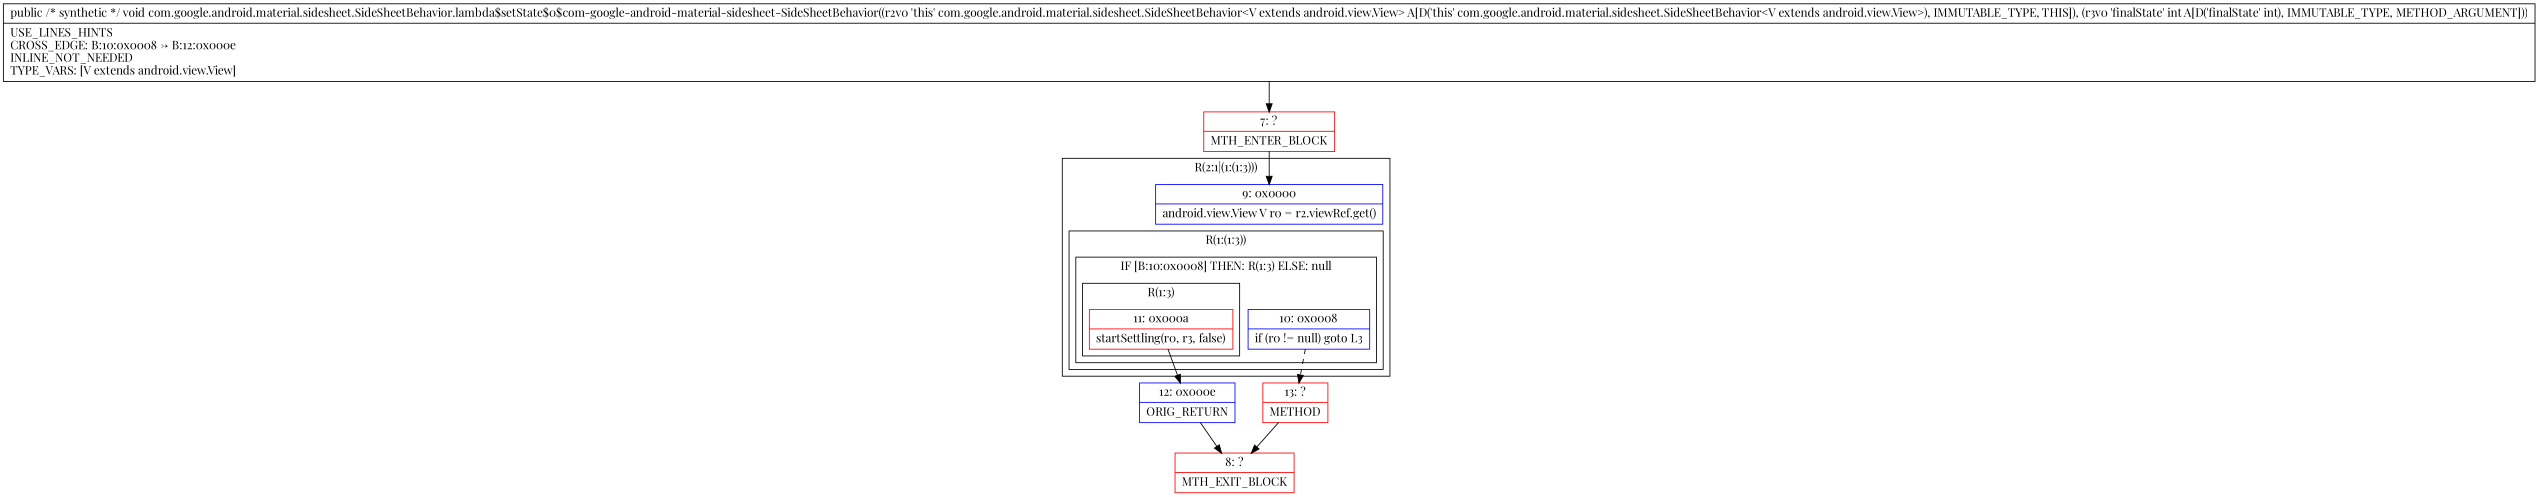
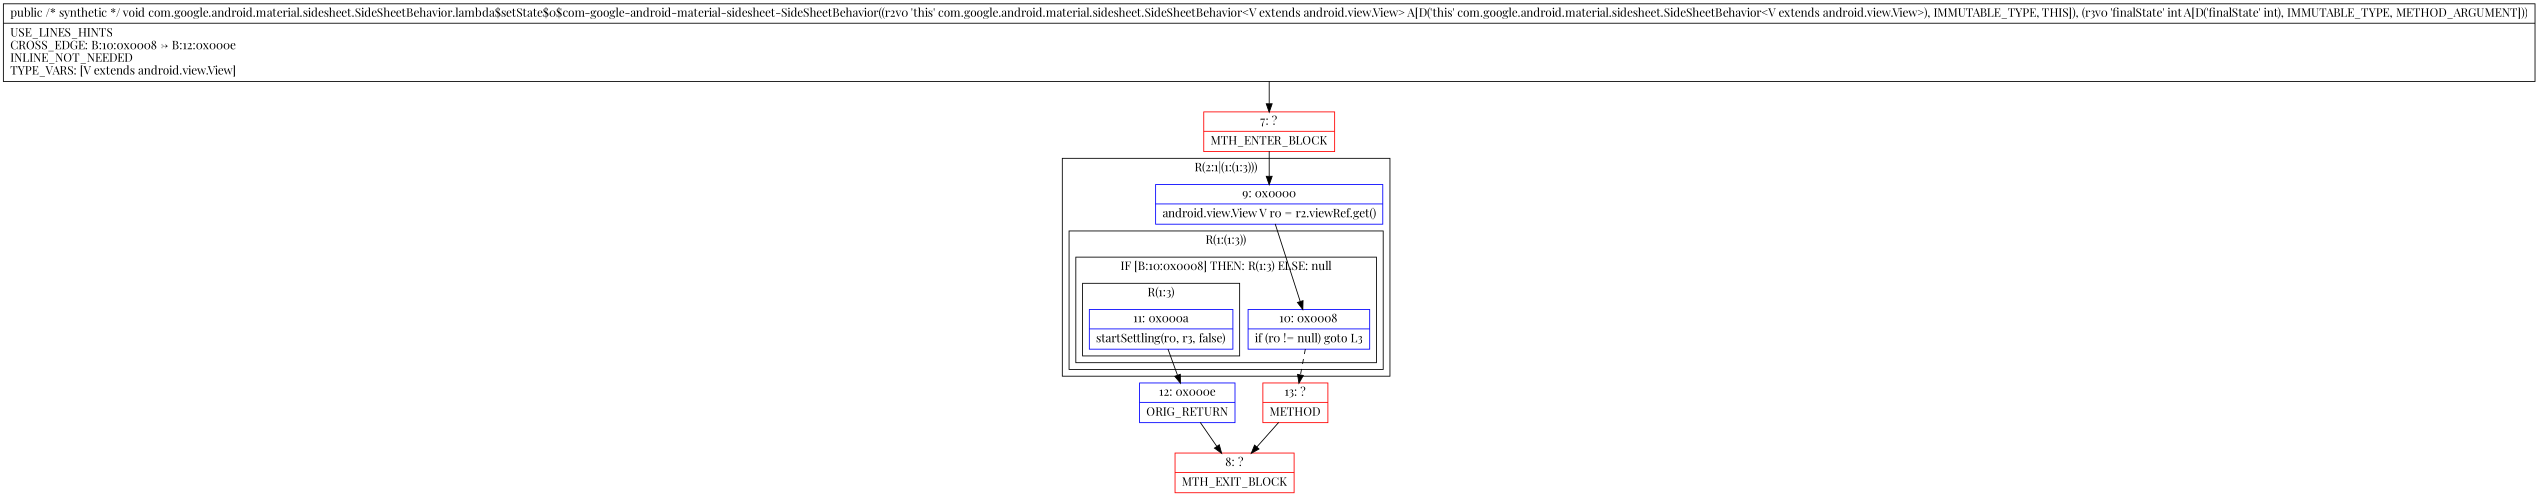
edge "9: 0x0000" -> "10: 0x0008": added
node "11: 0x000a": color red -> blue
